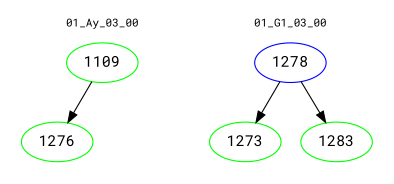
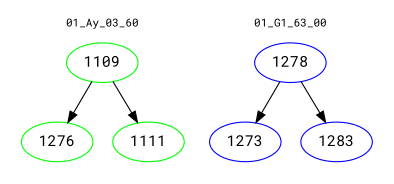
cluster "01_Ay_03_00": label "01_Ay_03_00" -> "01_Ay_03_60"
cluster "01_G1_03_00": label "01_G1_03_00" -> "01_G1_63_00"
node "1111": added
node "1273": color green -> blue
node "1283": color green -> blue
